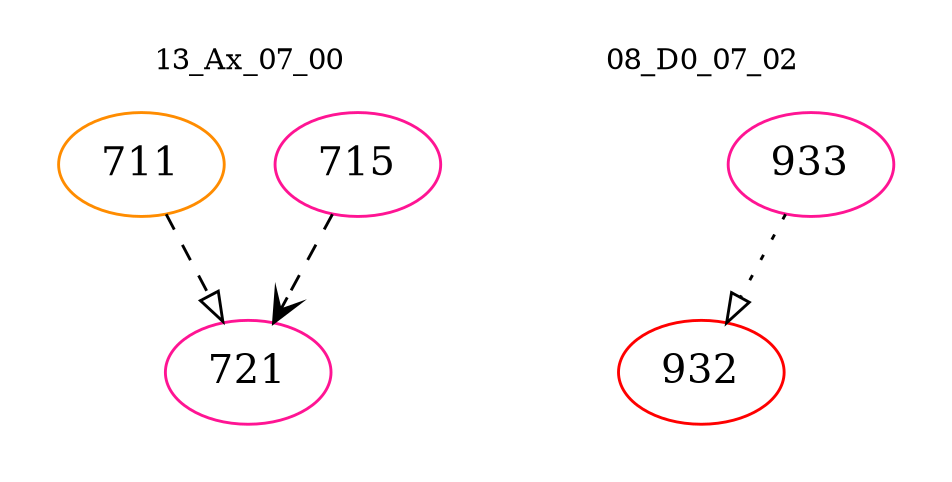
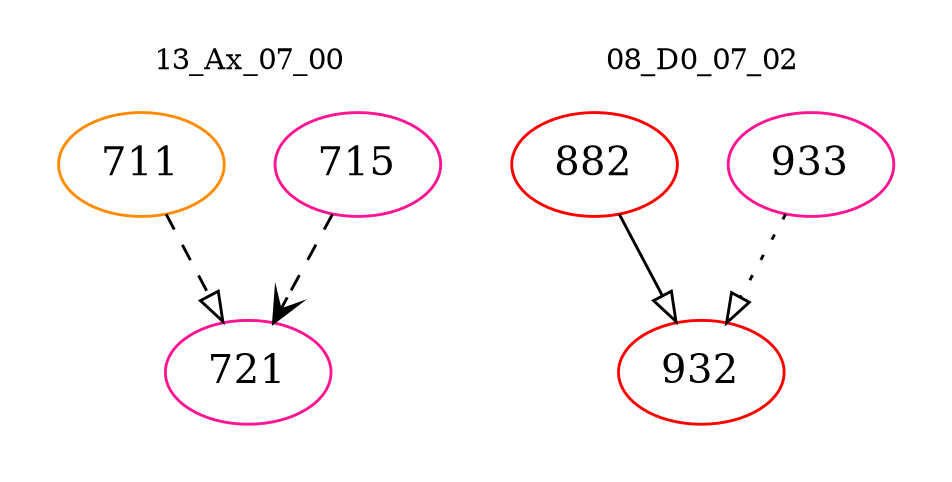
node "882": added
